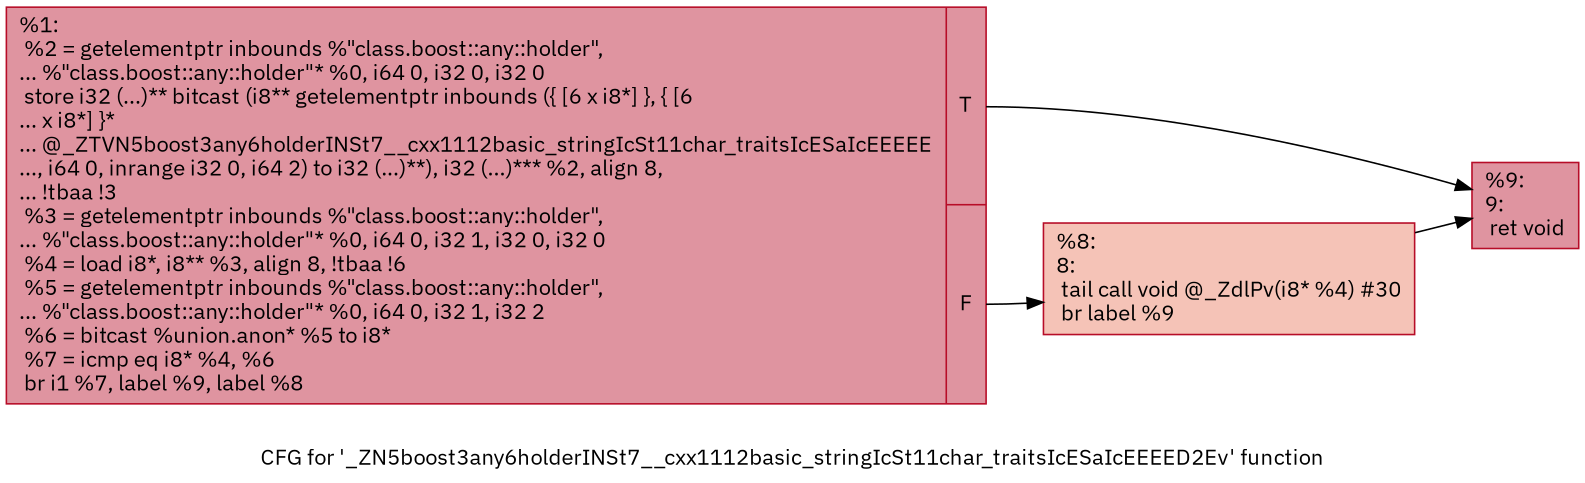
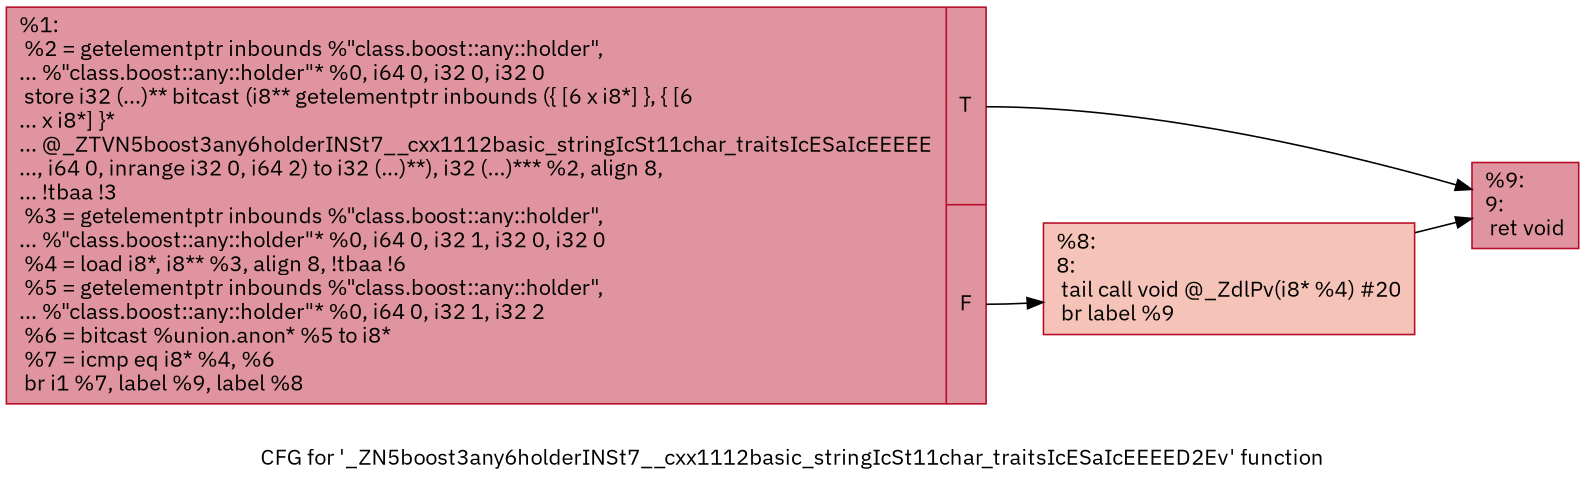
node "%8:": text "tail call void @_ZdlPv(i8* %4) #30" -> "tail call void @_ZdlPv(i8* %4) #20"
